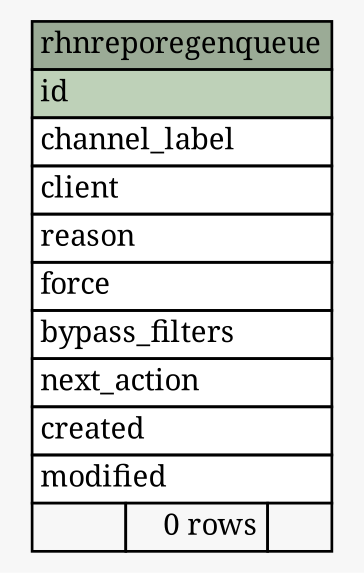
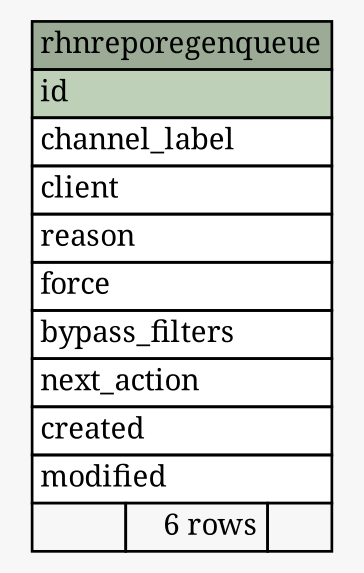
node "rhnreporegenqueue": text "0 rows" -> "6 rows"
